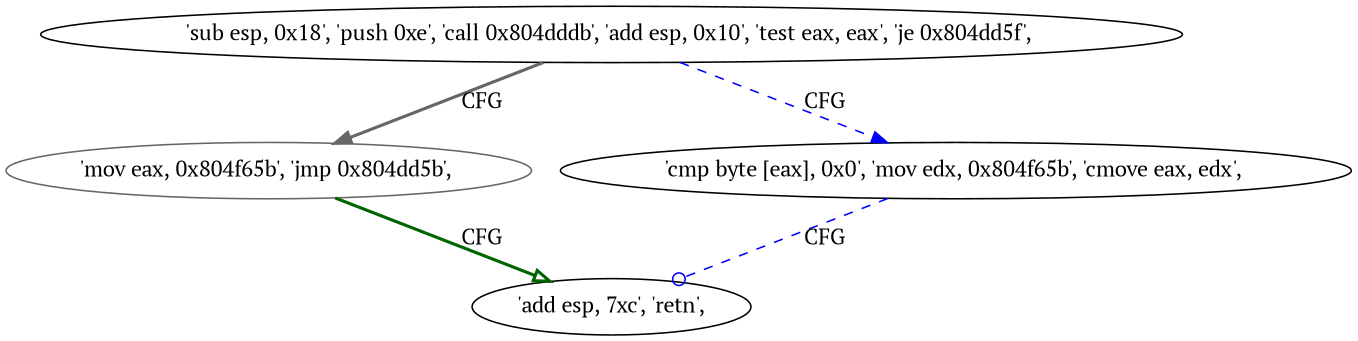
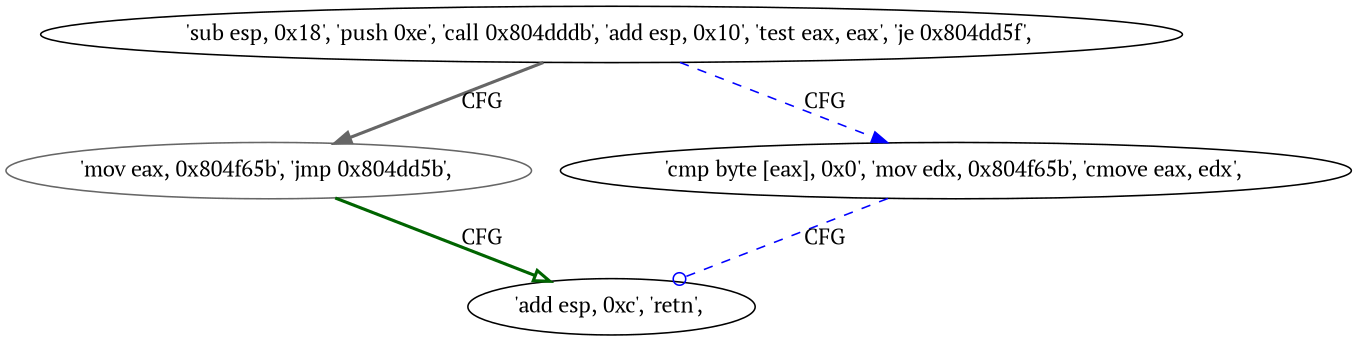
node "'add esp, 7xc', 'retn',": label "'add esp, 7xc', 'retn'," -> "'add esp, 0xc', 'retn',"
